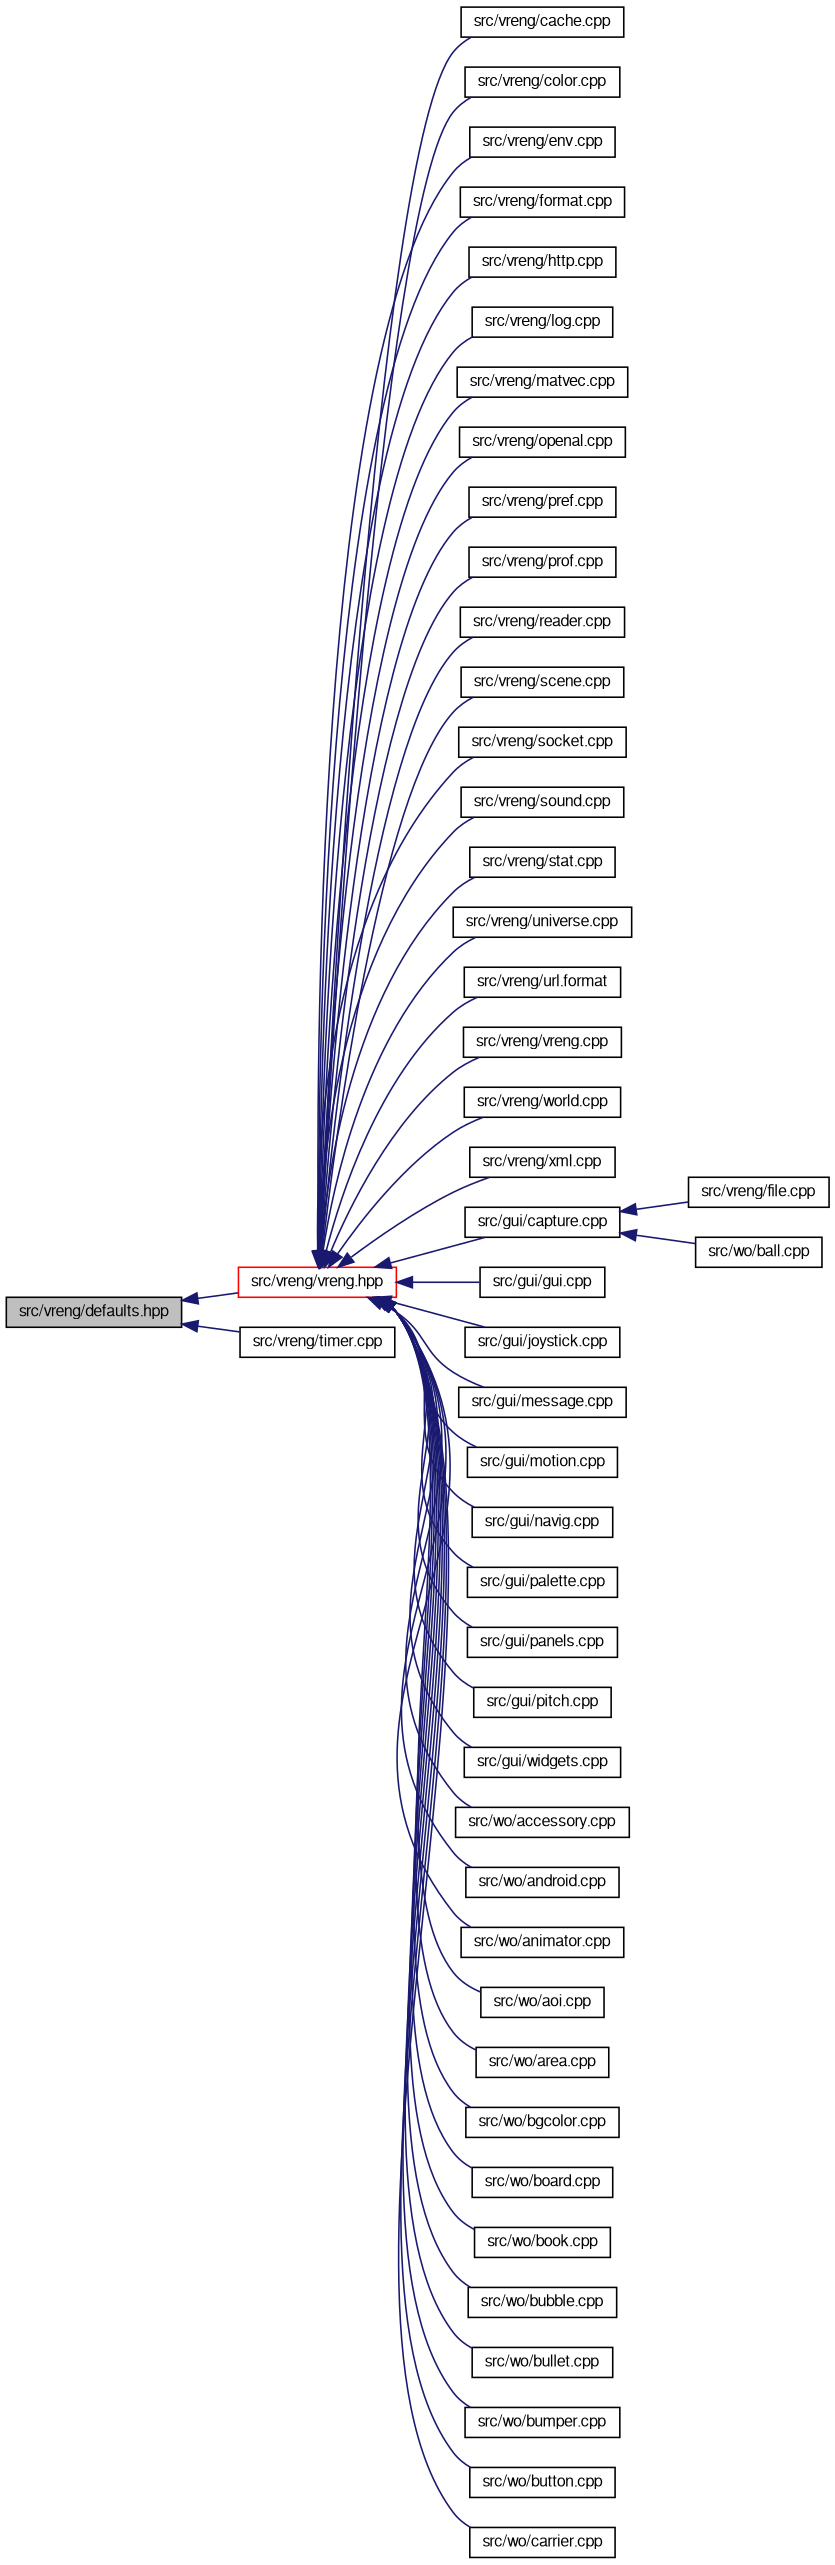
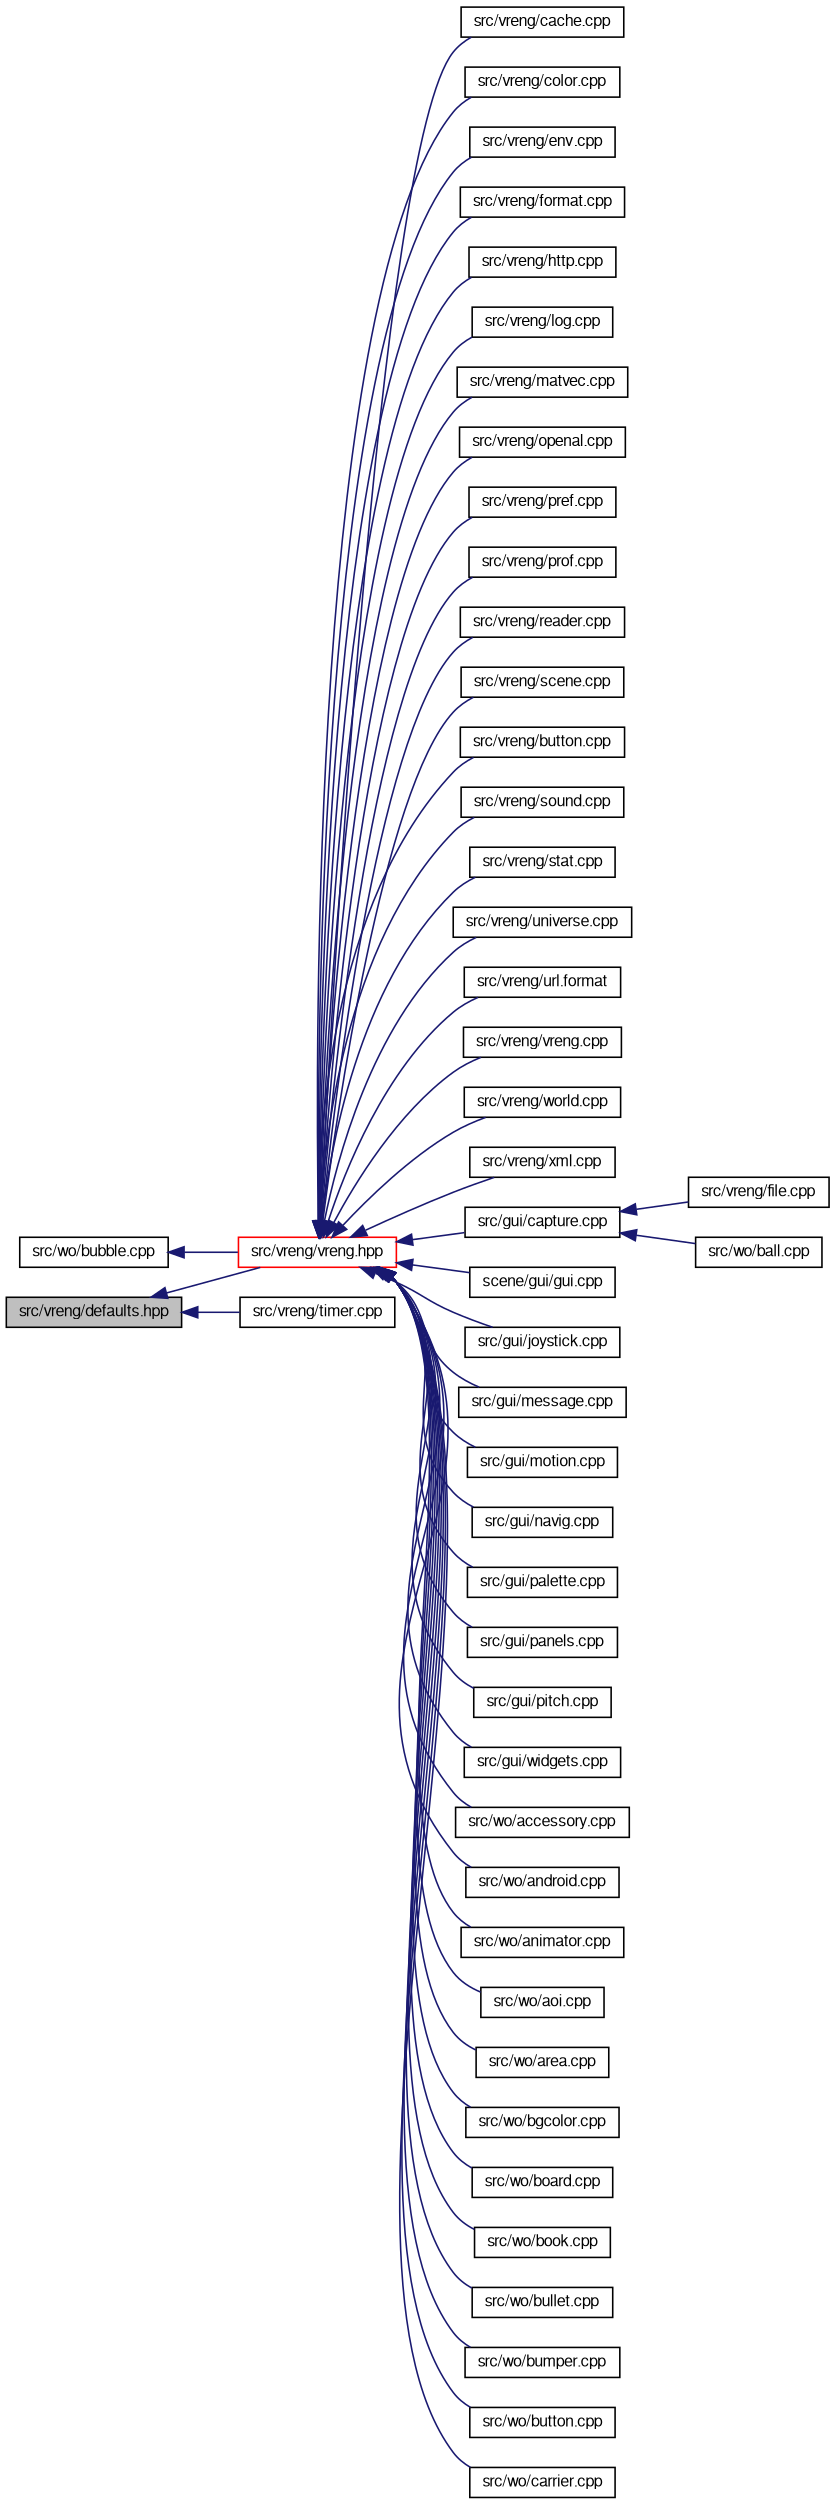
node "src/vreng/socket.cpp": label "src/vreng/socket.cpp" -> "src/vreng/button.cpp"
node "src/gui/gui.cpp": label "src/gui/gui.cpp" -> "scene/gui/gui.cpp"
edge "src/wo/bubble.cpp" -> "src/vreng/vreng.hpp": reversed
